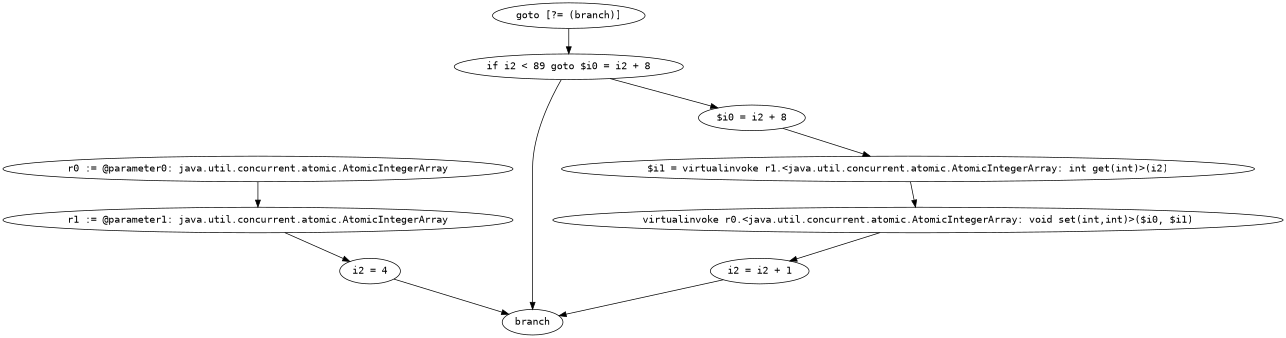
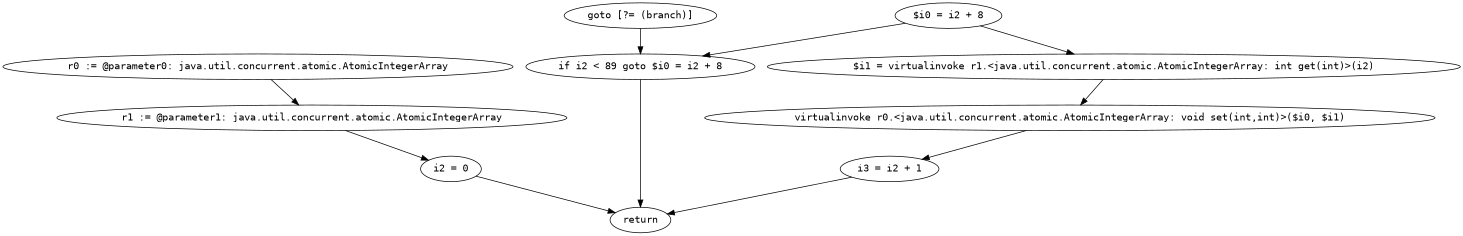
edge "if i2 < 89 goto $i0 = i2 + 8" -> "$i0 = i2 + 8": reversed
node "i2 = 4": label "i2 = 4" -> "i2 = 0"
node "i2 = i2 + 1": label "i2 = i2 + 1" -> "i3 = i2 + 1"
node "branch": label "branch" -> "return"
